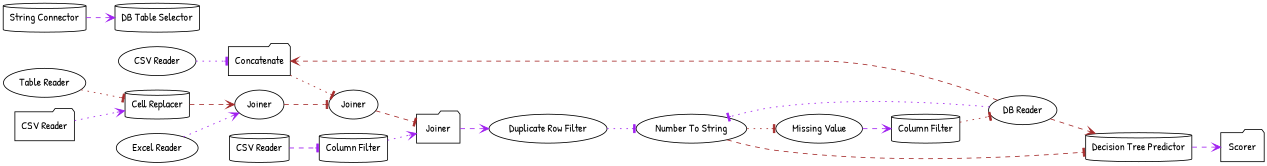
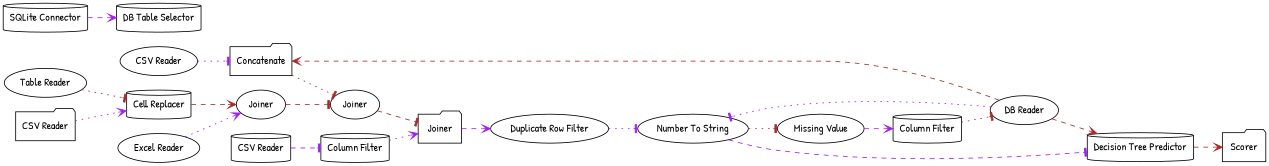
node "String Connector": label "String Connector" -> "SQLite Connector"
edge "Decision Tree Predictor" -> "Scorer": color purple -> brown
edge "Number To String" -> "Decision Tree Predictor": color brown -> purple
